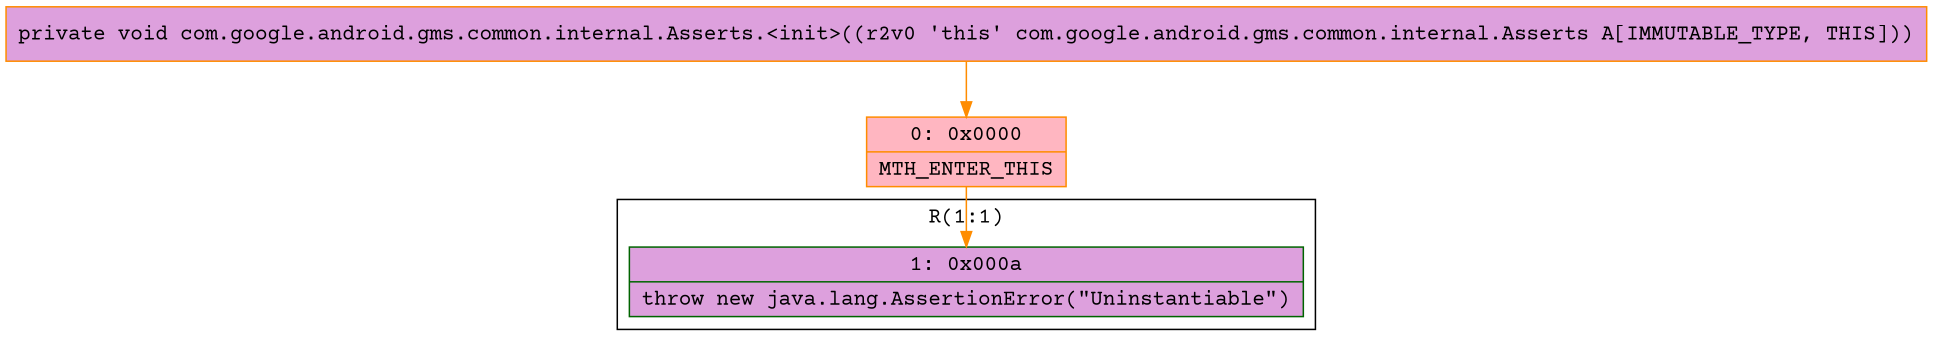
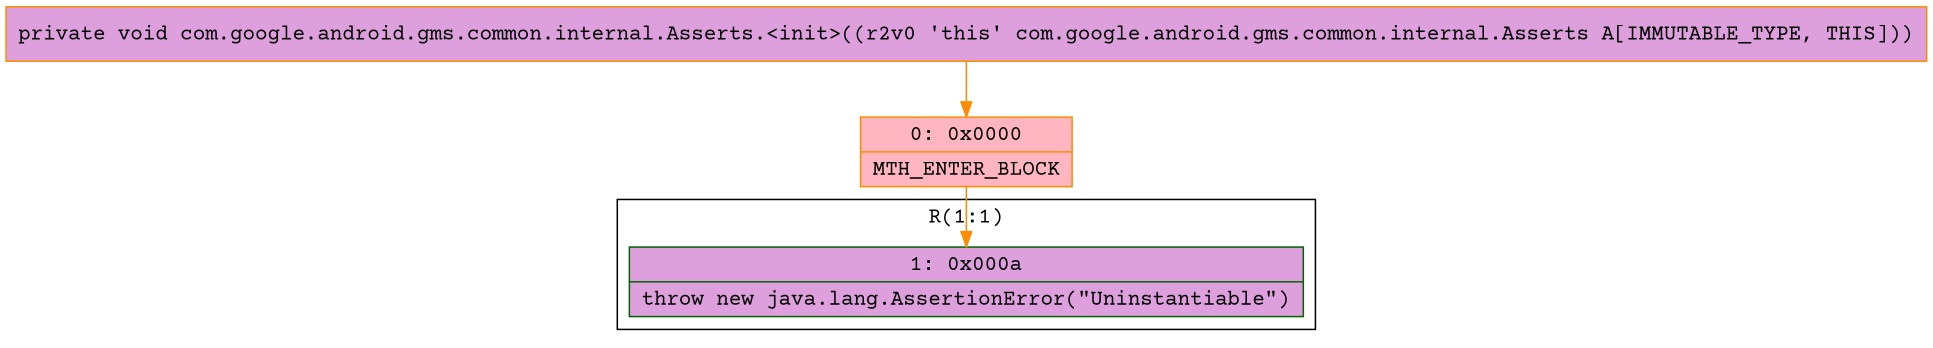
node "0: 0x0000": text "MTH_ENTER_THIS" -> "MTH_ENTER_BLOCK"
